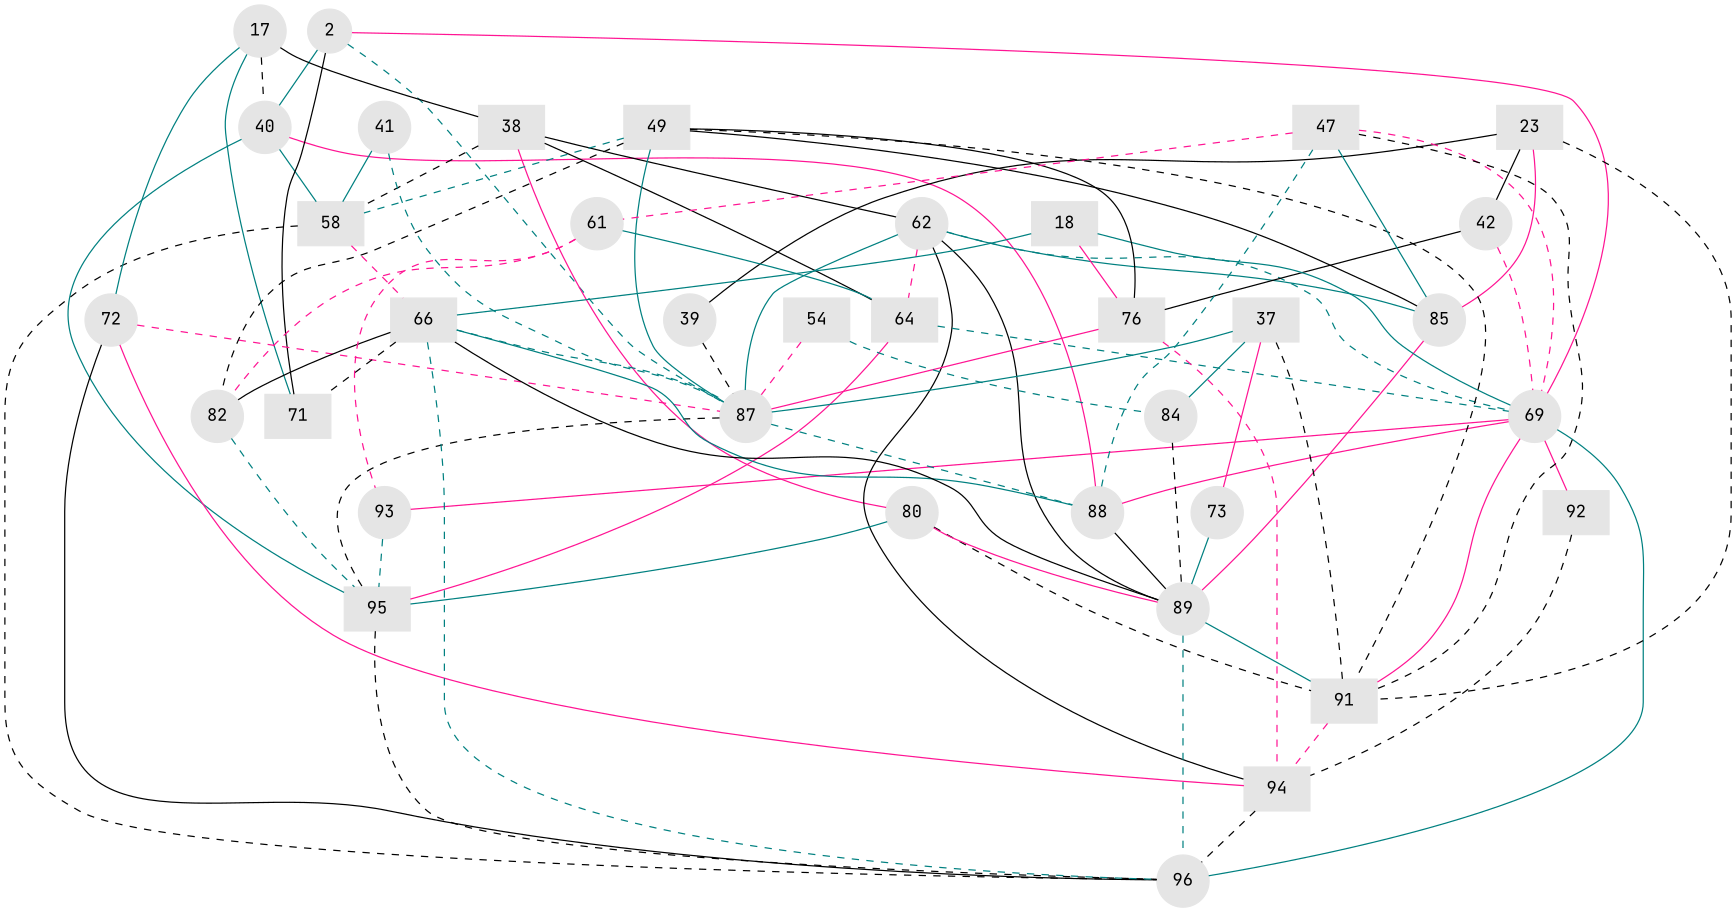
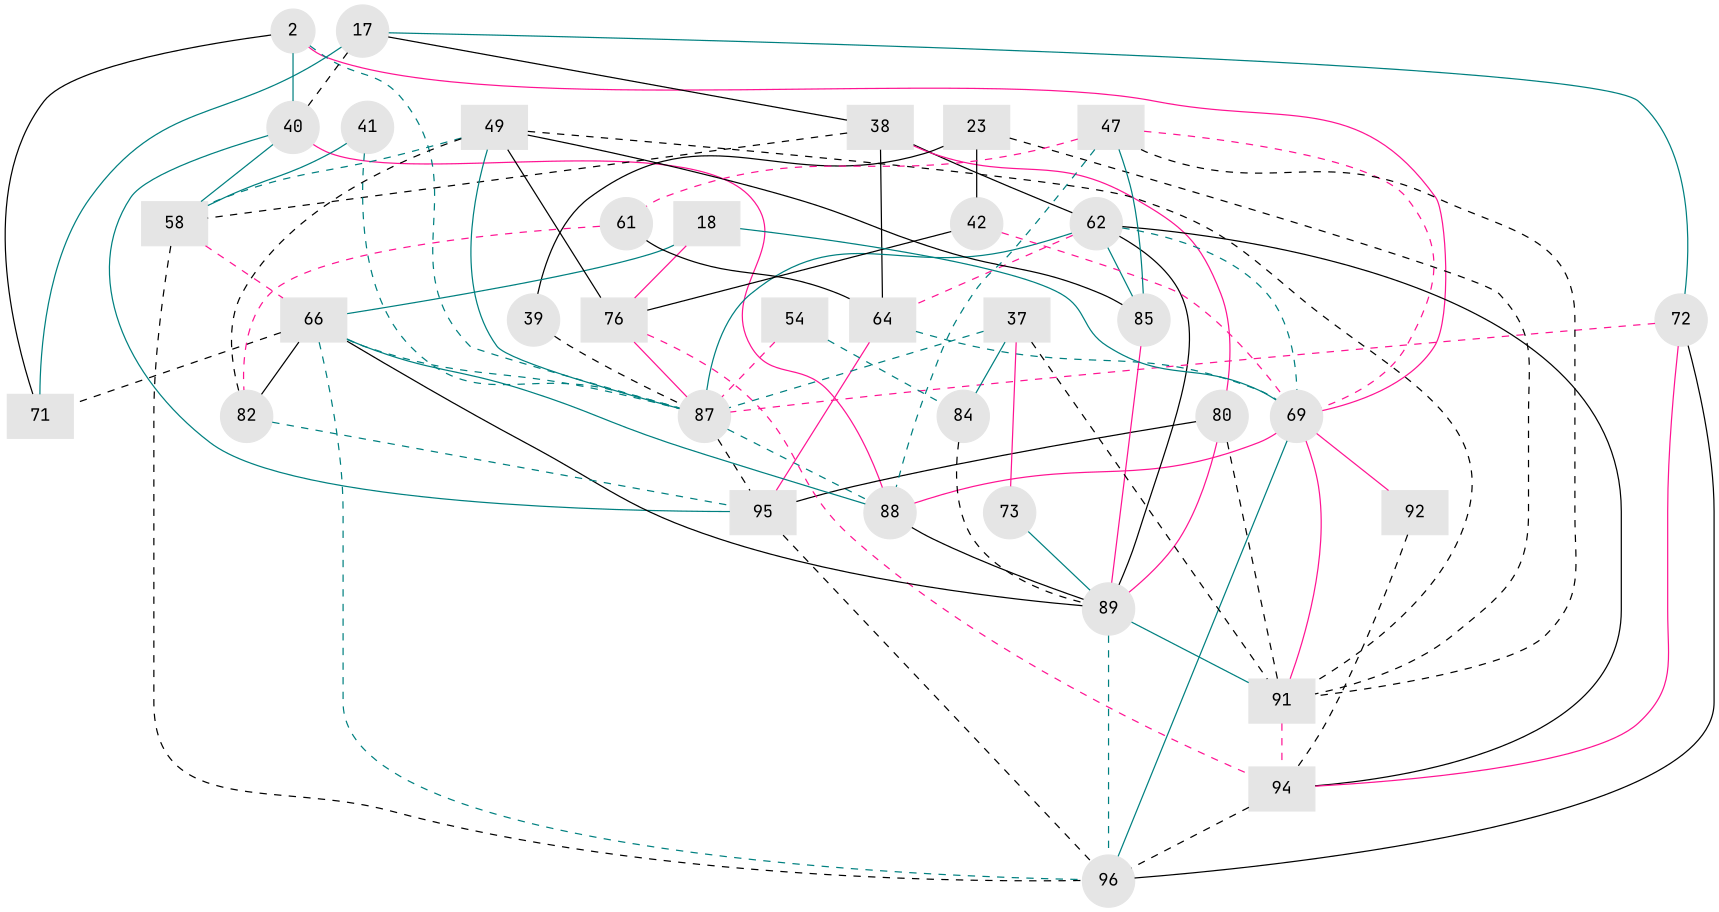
edge "23" -- "85": removed
edge "61" -- "64": color teal -> black
edge "37" -- "87": style solid -> dashed
node "93": removed
edge "80" -- "95": color teal -> black
